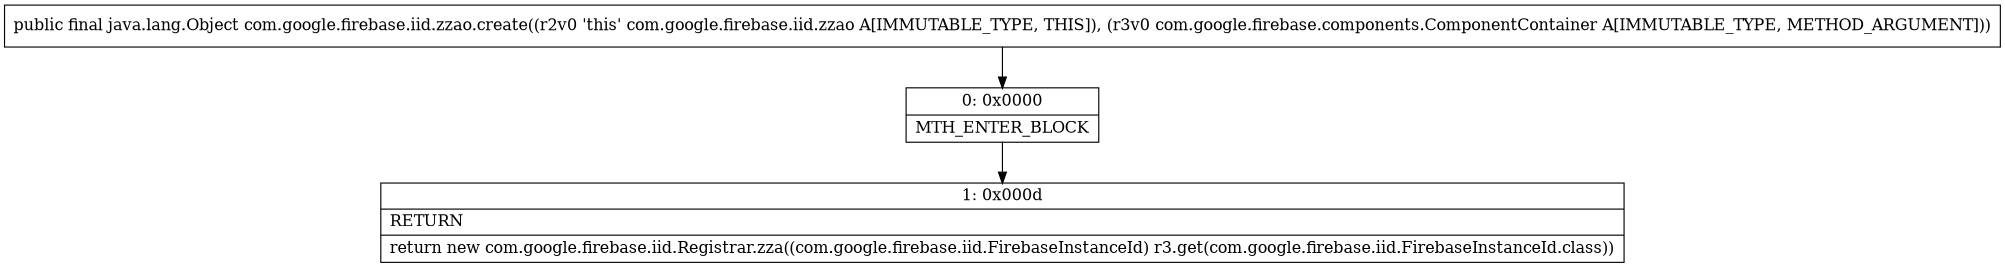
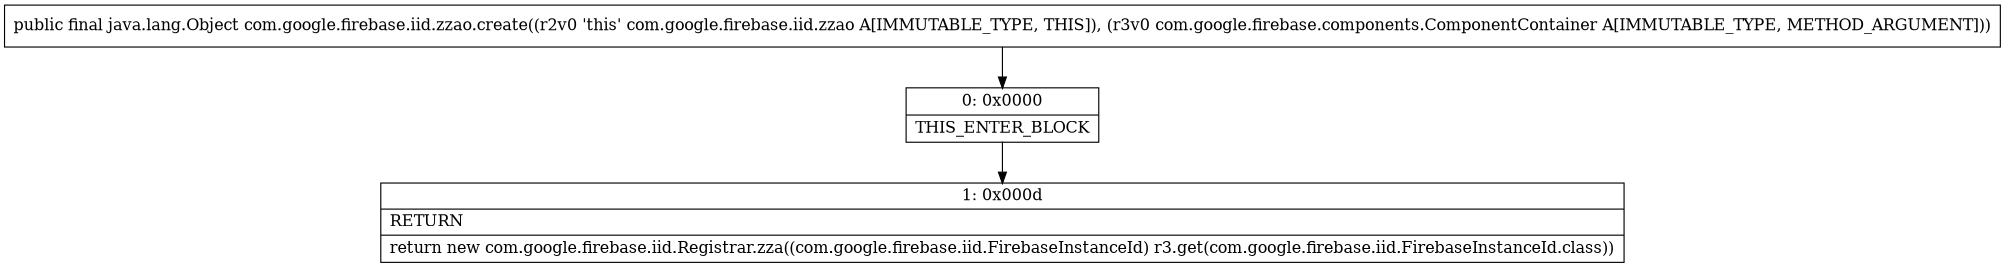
node "0: 0x0000": text "MTH_ENTER_BLOCK" -> "THIS_ENTER_BLOCK"
